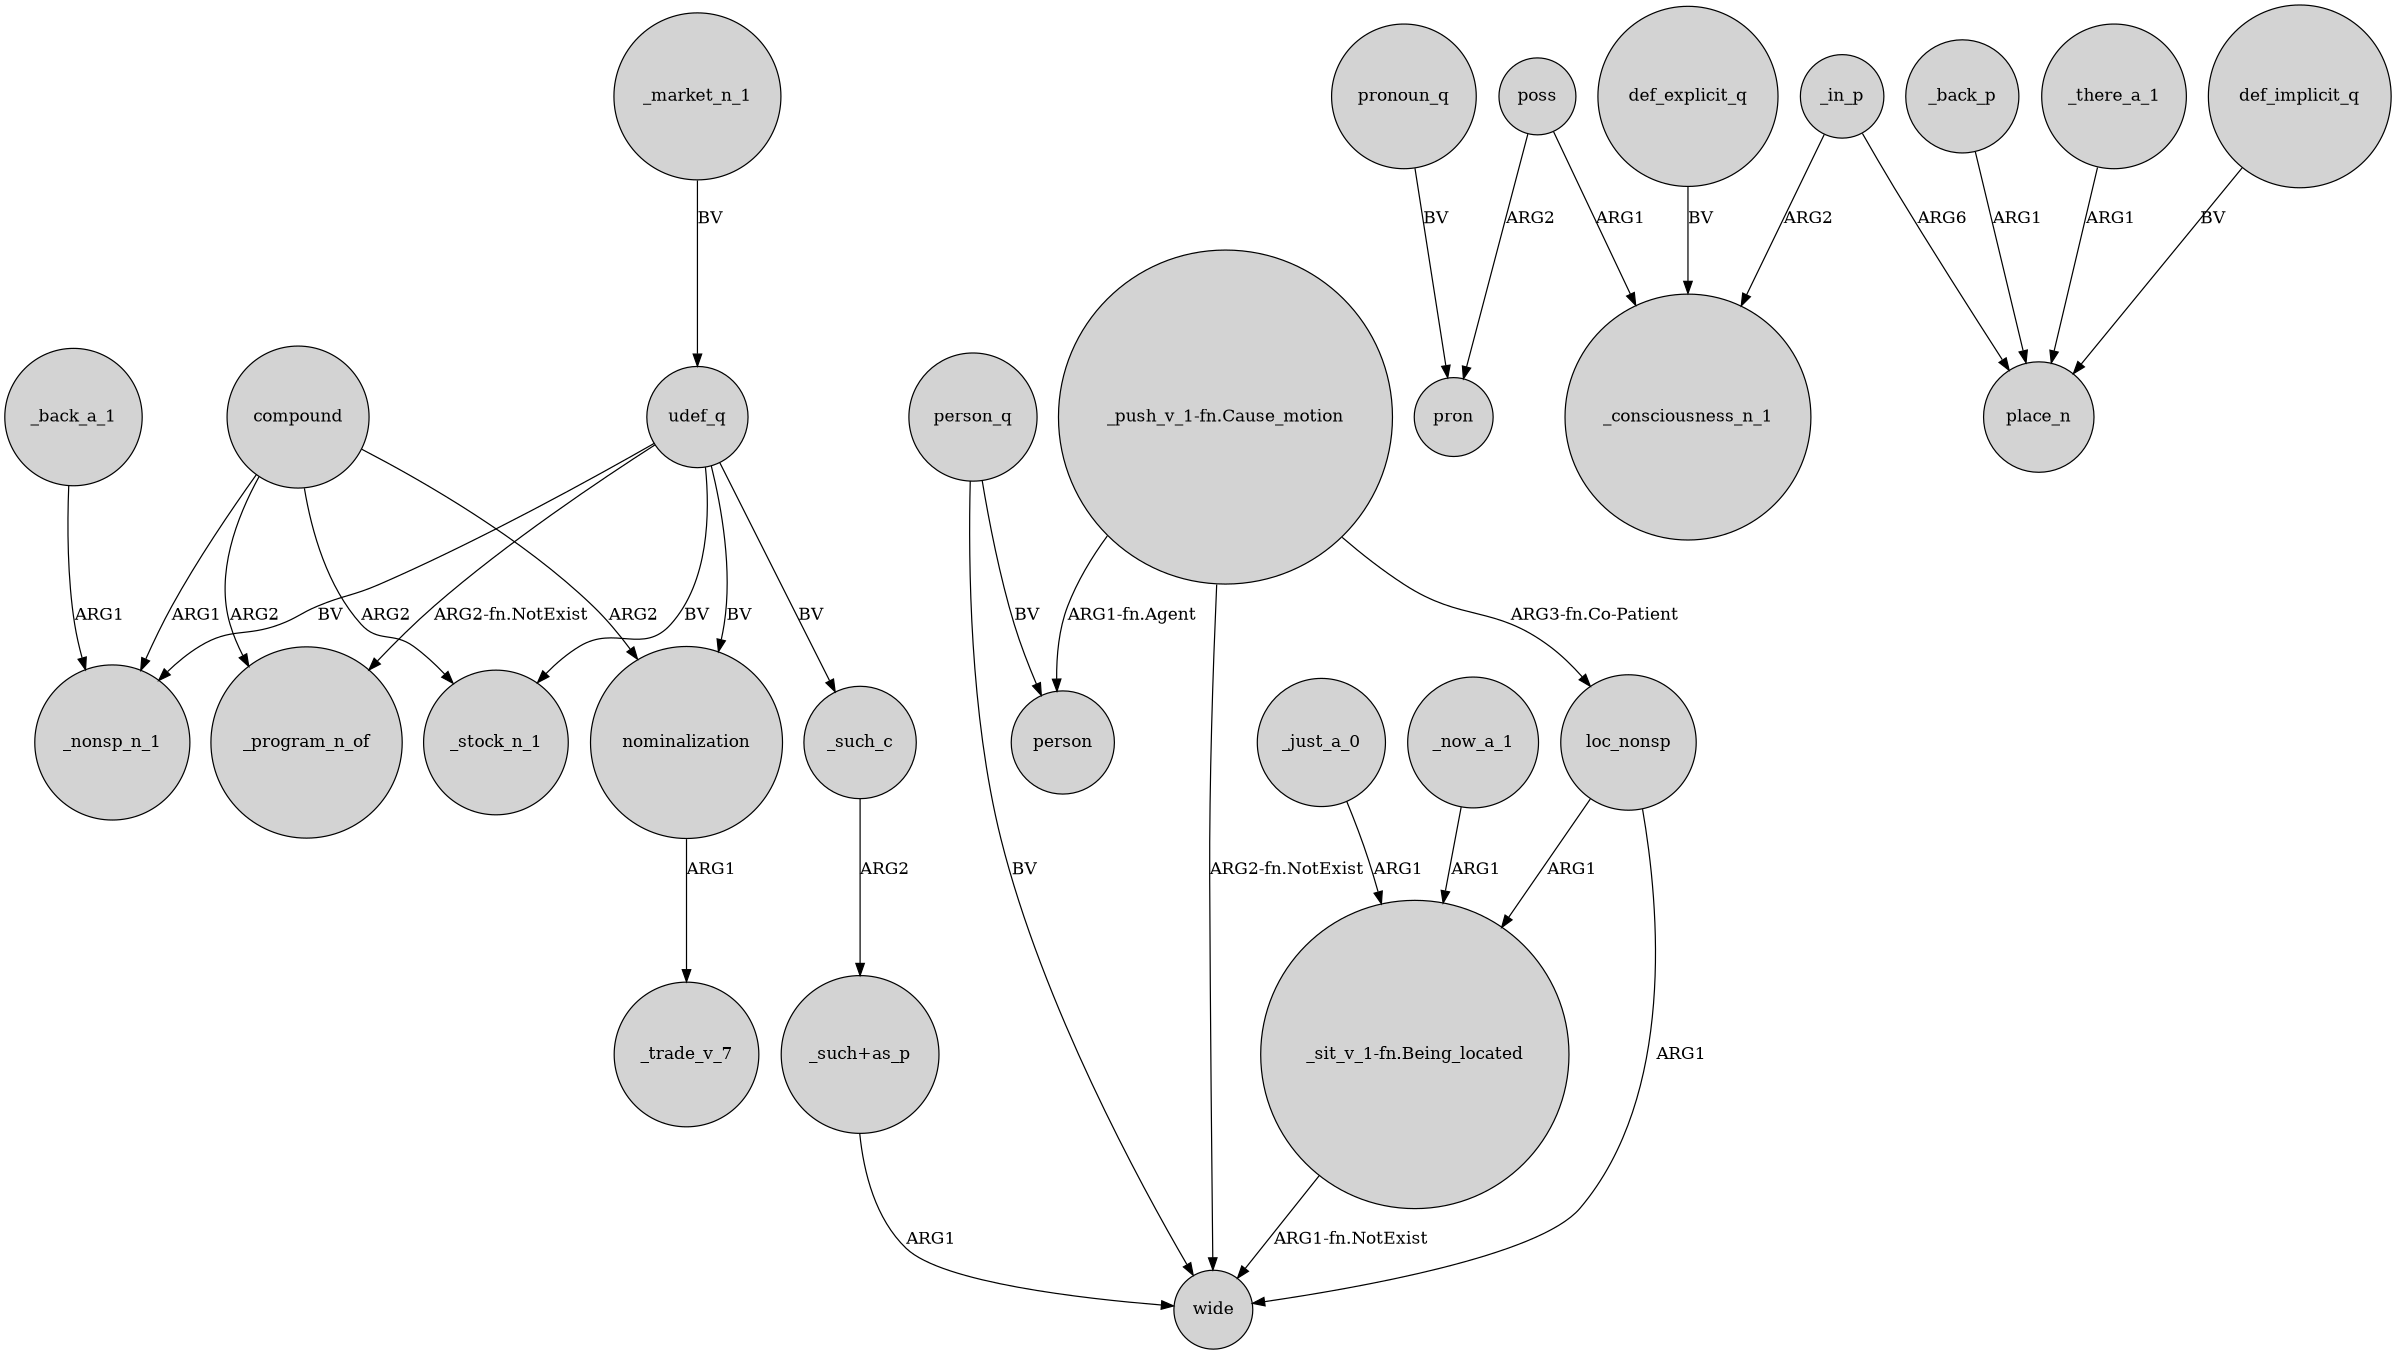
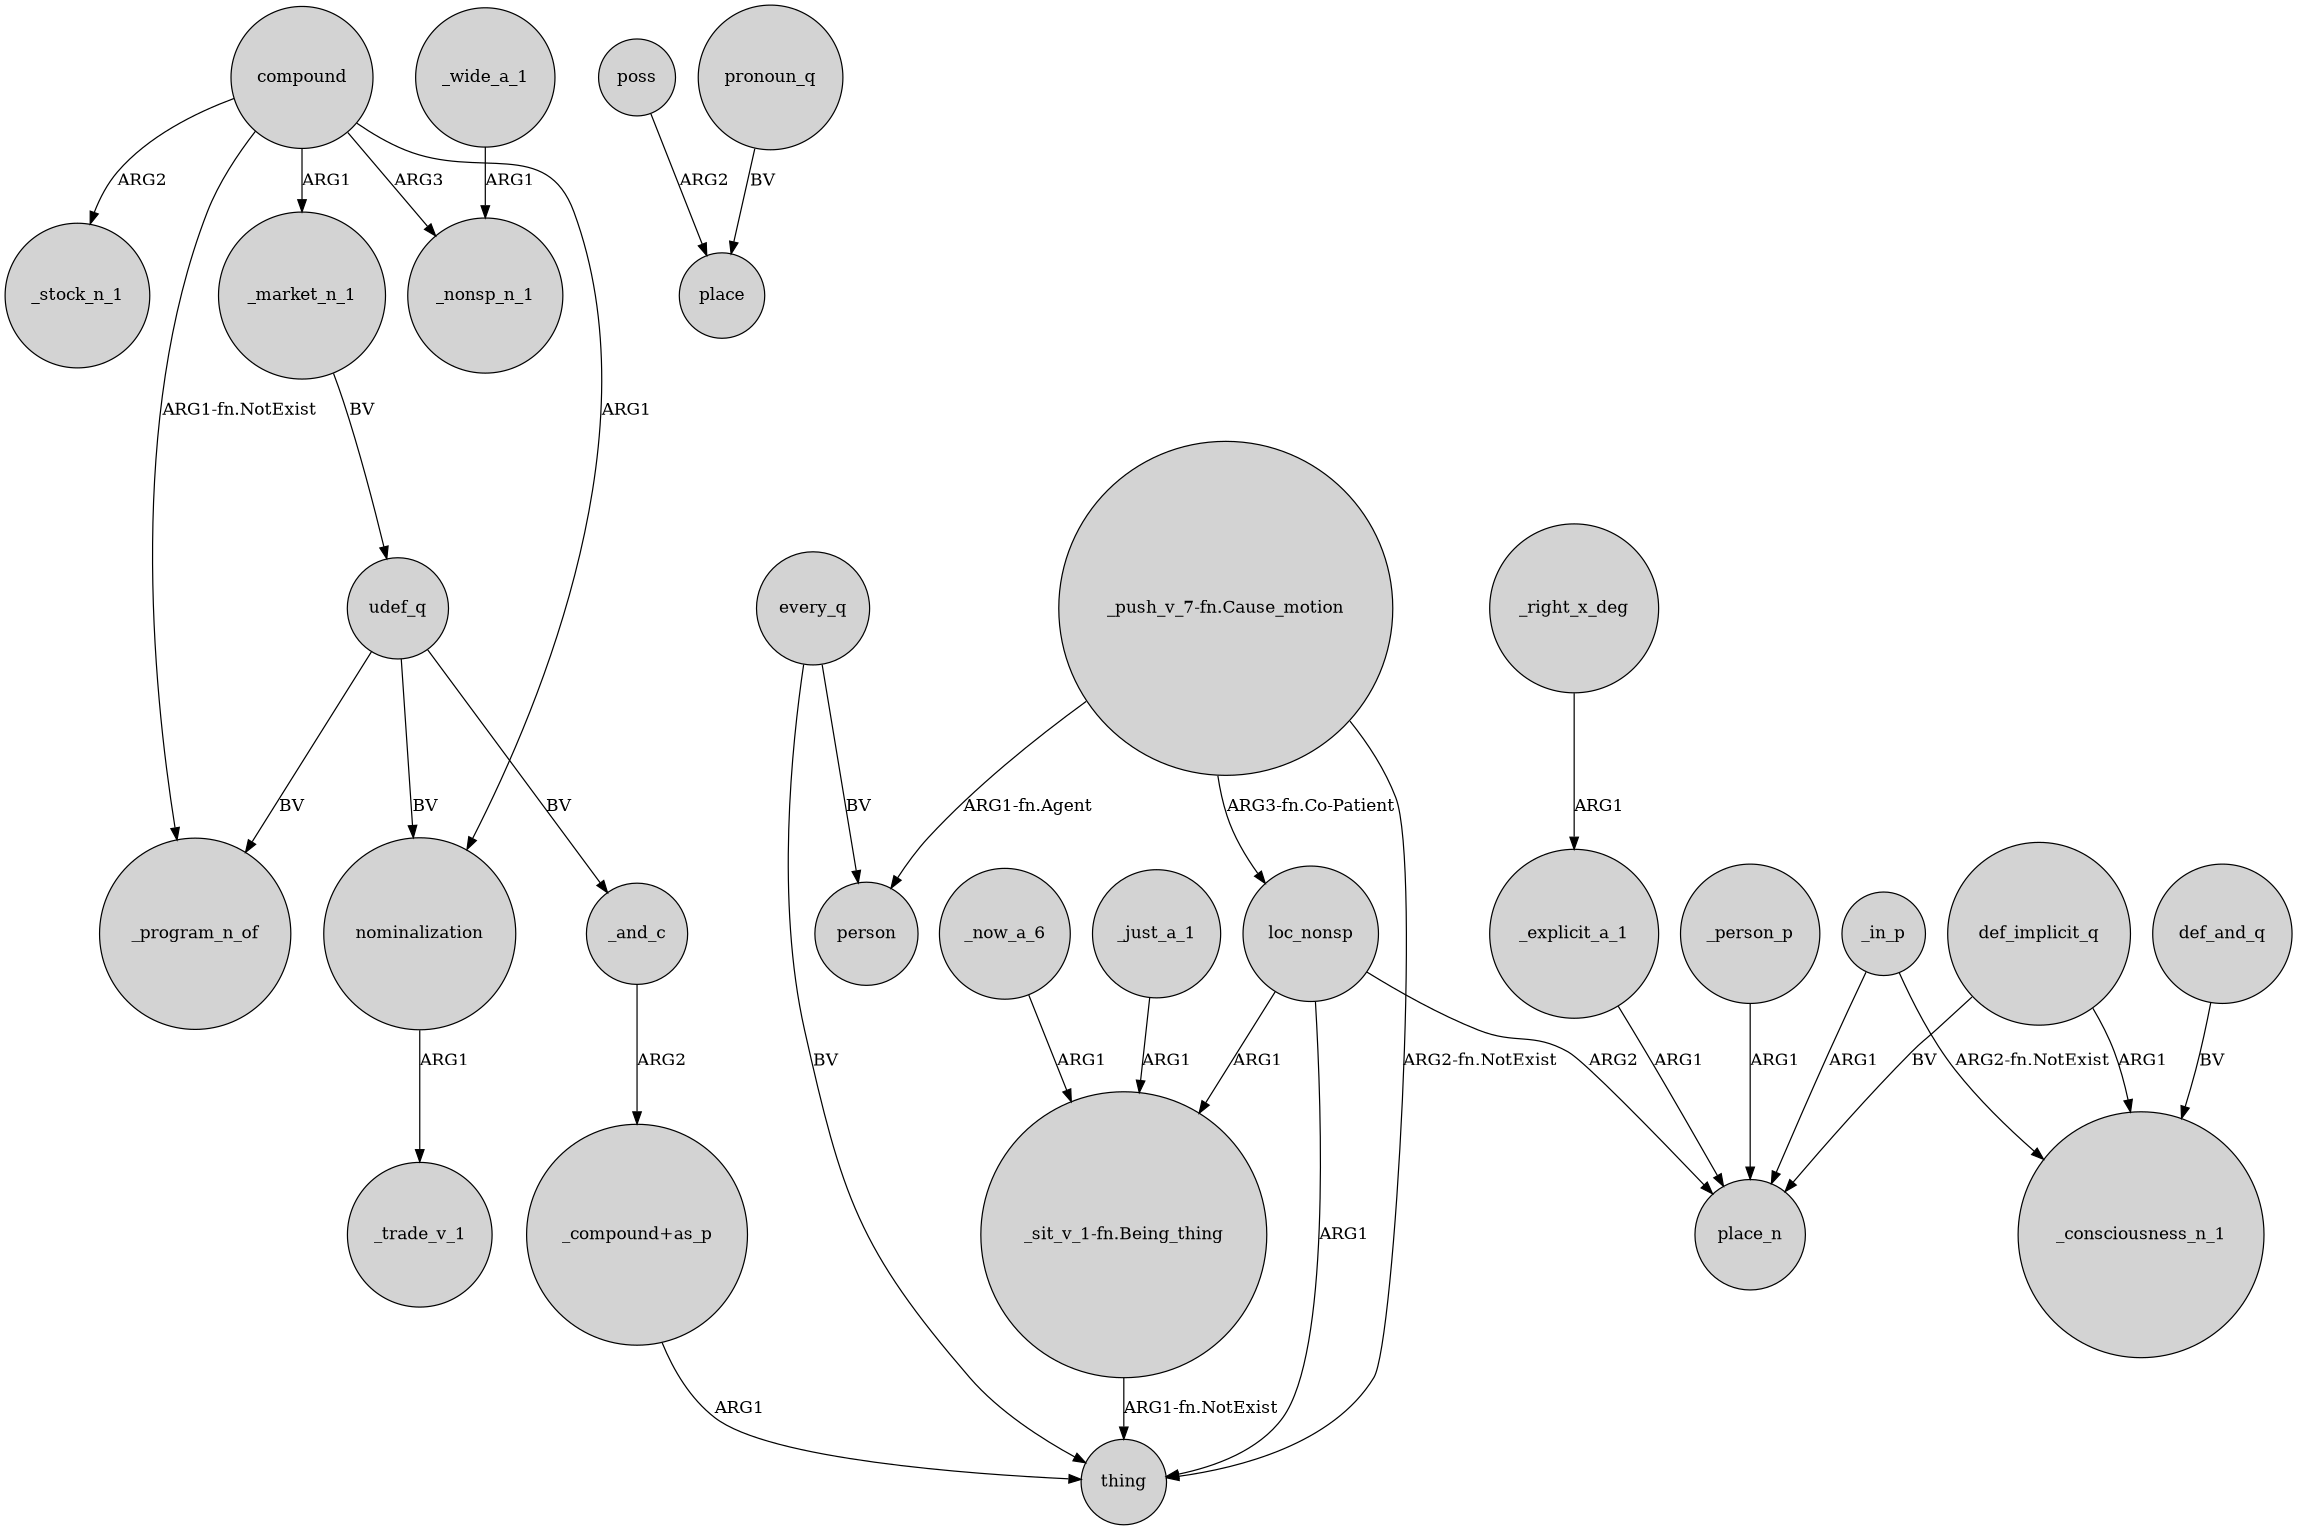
node "def_explicit_q": label "def_explicit_q" -> "def_and_q"
node "_back_p": label "_back_p" -> "_person_p"
node "_there_a_1": label "_there_a_1" -> "_explicit_a_1"
edge "compound" -> "_market_n_1": added, label "ARG1"
edge "poss" -> "_consciousness_n_1": now "def_implicit_q" -> "_consciousness_n_1"
edge "_in_p" -> "_consciousness_n_1": label "ARG2" -> "ARG2-fn.NotExist"
edge "_in_p" -> "place_n": label "ARG6" -> "ARG1"
node "_back_a_1": label "_back_a_1" -> "_wide_a_1"
node "person_q": label "person_q" -> "every_q"
node "_push_v_1-fn.Cause_motion": label "_push_v_1-fn.Cause_motion" -> "_push_v_7-fn.Cause_motion"
node "pron": label "pron" -> "place"
edge "udef_q" -> "_nonsp_n_1": removed, label "BV"
node "_right_x_deg": added
edge "udef_q" -> "_stock_n_1": removed, label "BV"
edge "compound" -> "_nonsp_n_1": label "ARG1" -> "ARG3"
edge "compound" -> "_program_n_of": label "ARG2" -> "ARG1-fn.NotExist"
edge "udef_q" -> "_program_n_of": label "ARG2-fn.NotExist" -> "BV"
edge "compound" -> "nominalization": label "ARG2" -> "ARG1"
node "_such_c": label "_such_c" -> "_and_c"
node "_just_a_0": label "_just_a_0" -> "_just_a_1"
node "_now_a_1": label "_now_a_1" -> "_now_a_6"
edge "loc_nonsp" -> "place_n": added, label "ARG2"
node "_trade_v_7": label "_trade_v_7" -> "_trade_v_1"
node "_such+as_p": label "_such+as_p" -> "_compound+as_p"
node "_sit_v_1-fn.Being_located": label "_sit_v_1-fn.Being_located" -> "_sit_v_1-fn.Being_thing"
node "wide": label "wide" -> "thing"
